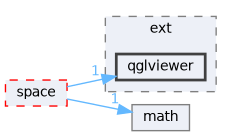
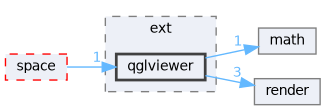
node "render": added
edge "space" -> "math": now "qglviewer" -> "math"
